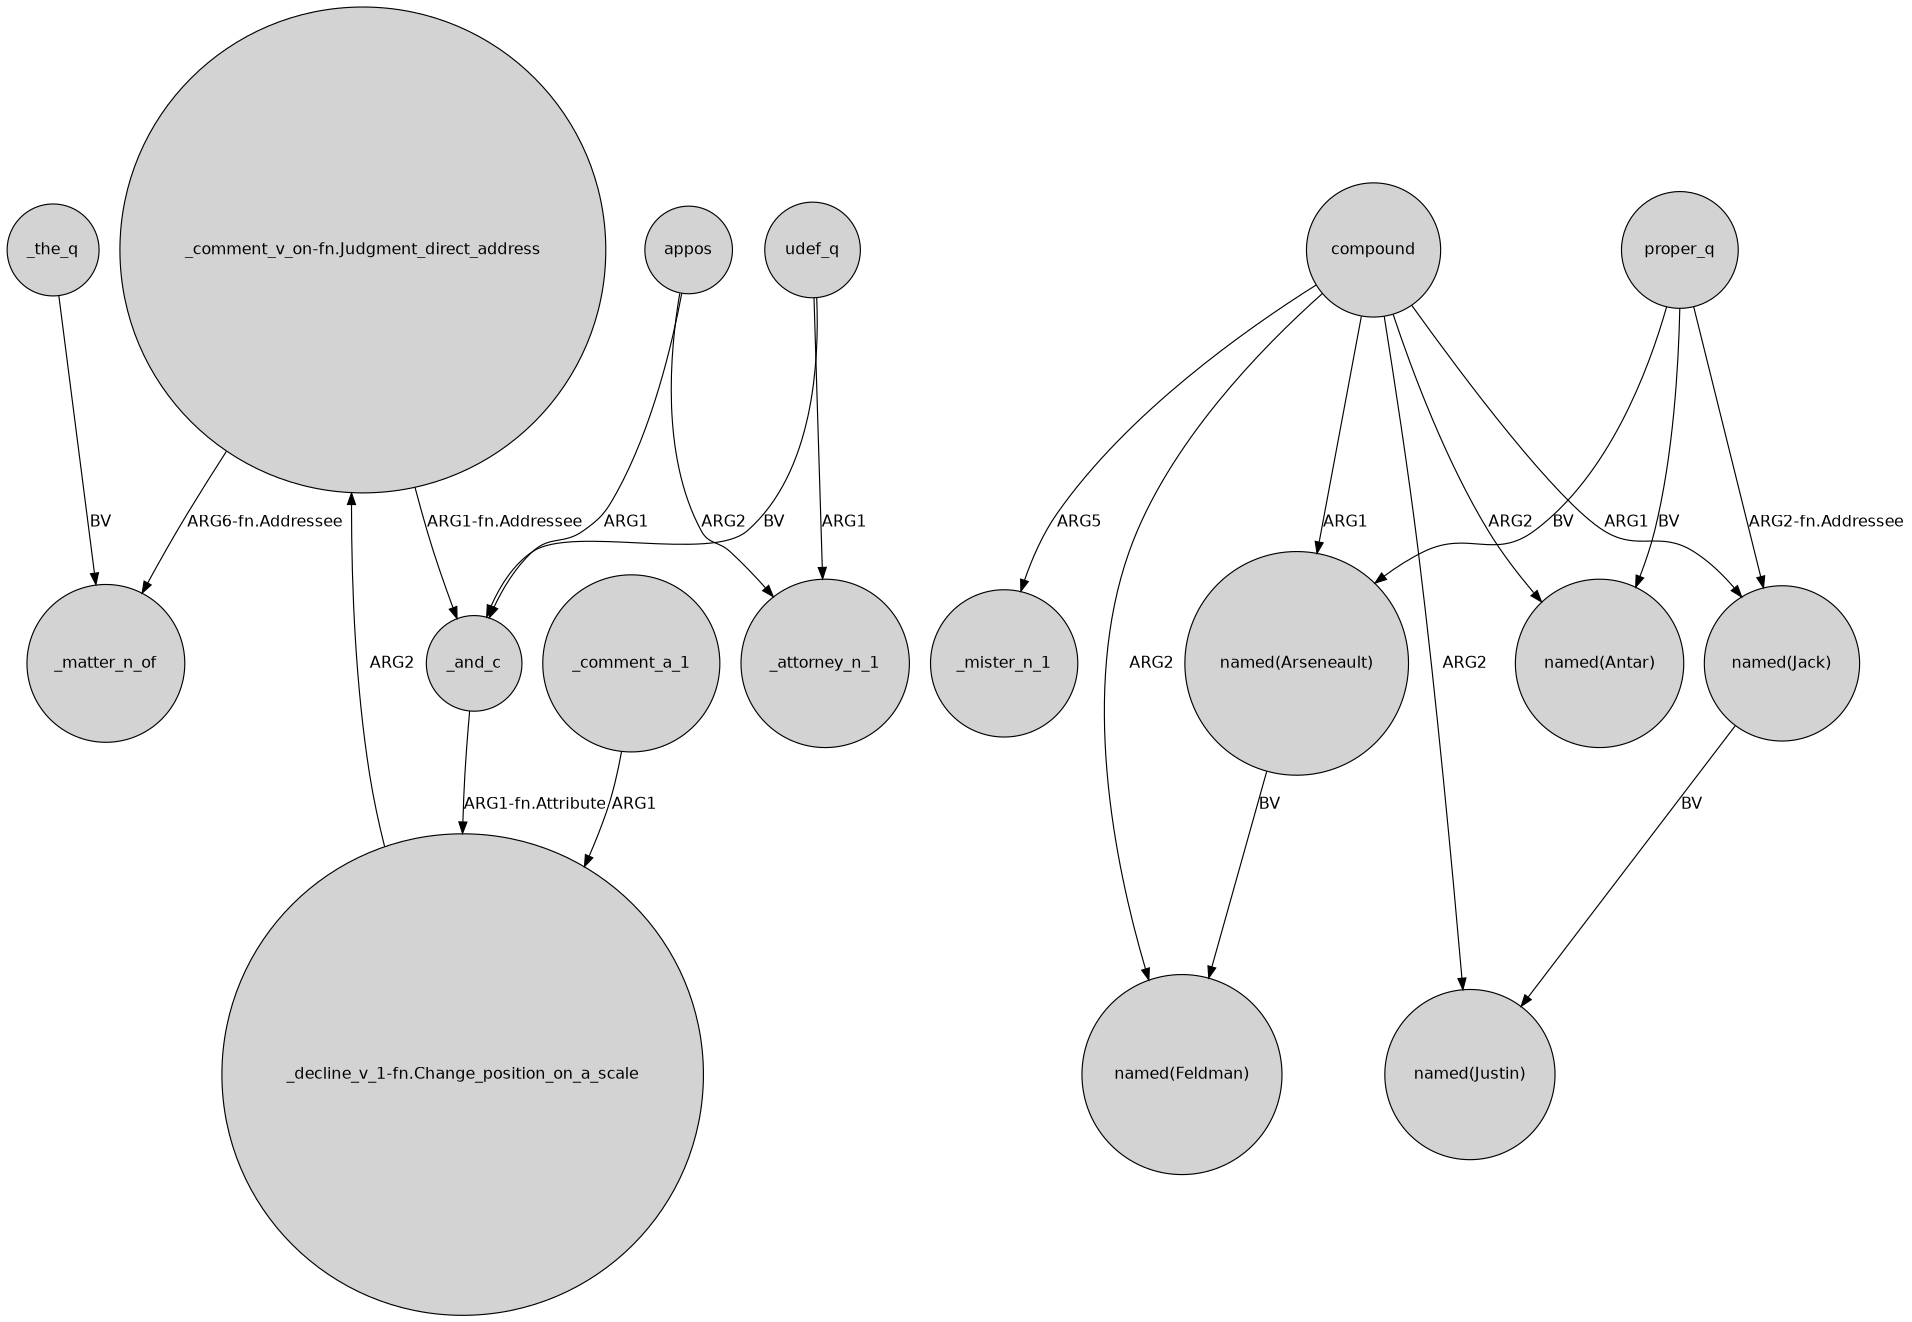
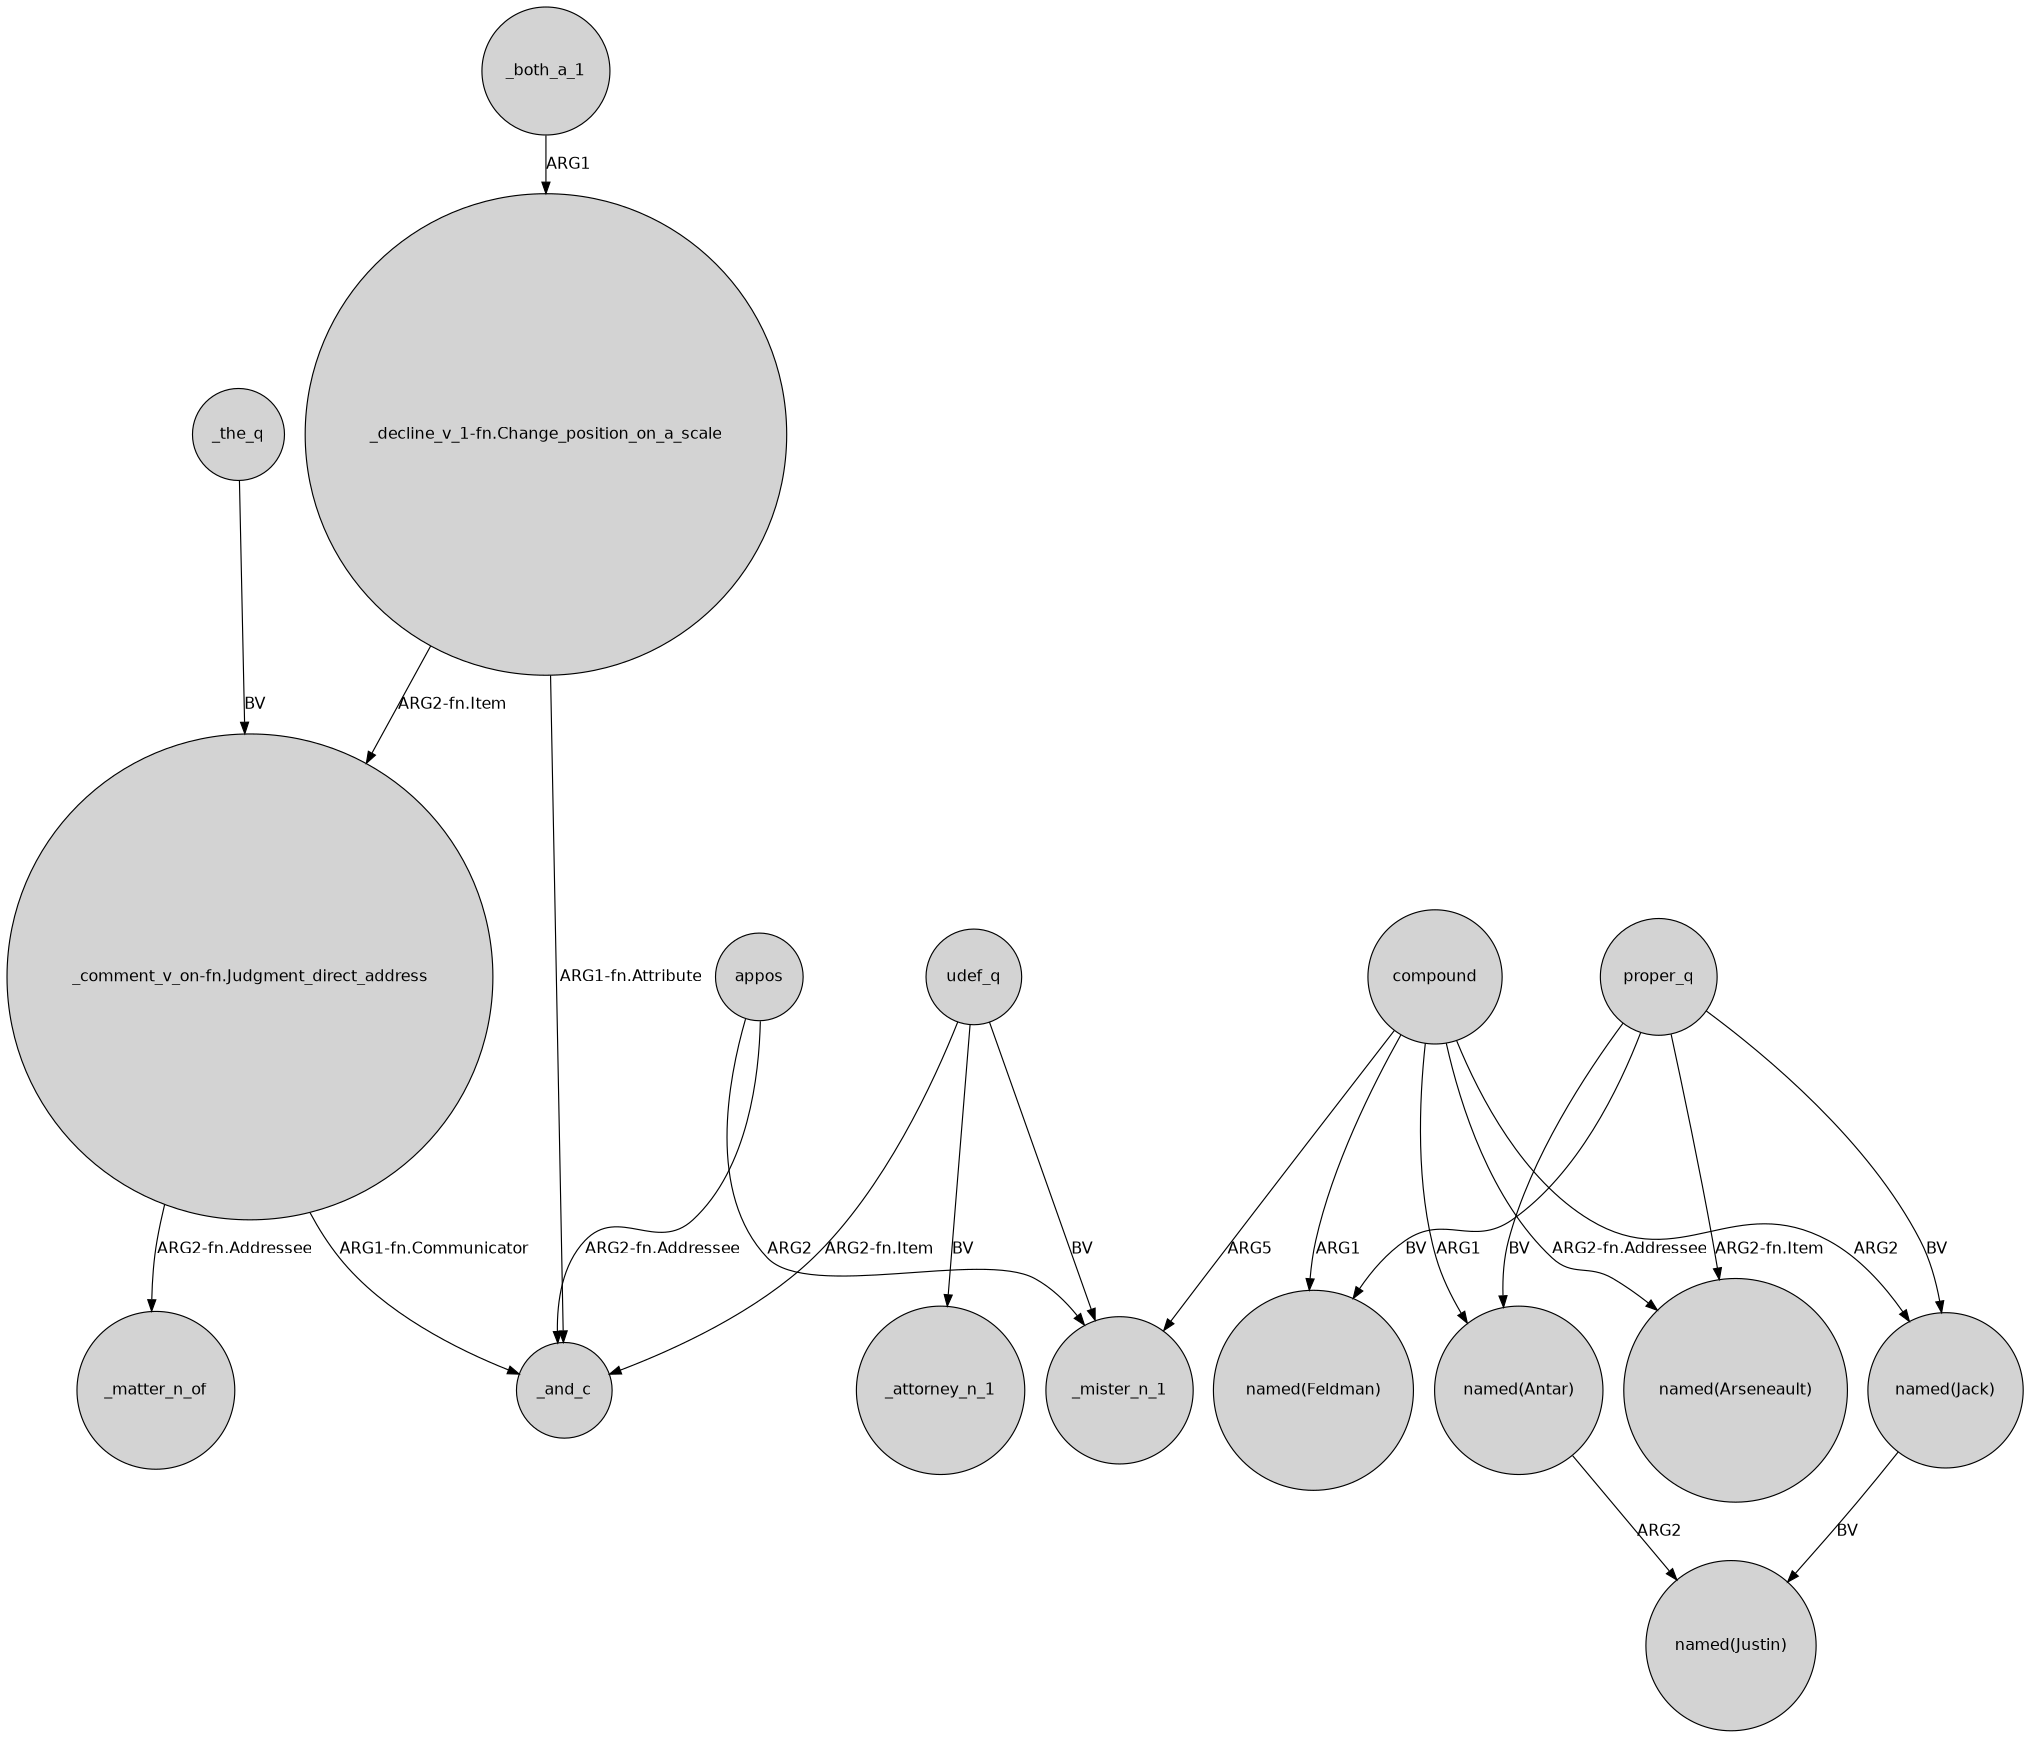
edge "_the_q" -> "_matter_n_of": now "_the_q" -> "_comment_v_on-fn.Judgment_direct_address"
edge "appos" -> "_attorney_n_1": now "appos" -> "_mister_n_1"
edge "_comment_v_on-fn.Judgment_direct_address" -> "_matter_n_of": label "ARG6-fn.Addressee" -> "ARG2-fn.Addressee"
edge "_comment_v_on-fn.Judgment_direct_address" -> "_and_c": label "ARG1-fn.Addressee" -> "ARG1-fn.Communicator"
edge "appos" -> "_and_c": label "ARG1" -> "ARG2-fn.Addressee"
edge "udef_q" -> "_and_c": label "BV" -> "ARG2-fn.Item"
edge "udef_q" -> "_attorney_n_1": label "ARG1" -> "BV"
edge "compound" -> "named(Arseneault)": label "ARG1" -> "ARG2-fn.Addressee"
edge "compound" -> "named(Antar)": label "ARG2" -> "ARG1"
edge "proper_q" -> "named(Arseneault)": label "BV" -> "ARG2-fn.Item"
edge "compound" -> "named(Jack)": label "ARG1" -> "ARG2"
edge "proper_q" -> "named(Jack)": label "ARG2-fn.Addressee" -> "BV"
edge "compound" -> "named(Justin)": now "named(Antar)" -> "named(Justin)"
edge "_decline_v_1-fn.Change_position_on_a_scale" -> "_comment_v_on-fn.Judgment_direct_address": label "ARG2" -> "ARG2-fn.Item"
node "_comment_a_1": label "_comment_a_1" -> "_both_a_1"
edge "compound" -> "named(Feldman)": label "ARG2" -> "ARG1"
edge "_and_c" -> "_decline_v_1-fn.Change_position_on_a_scale": reversed
edge "named(Arseneault)" -> "named(Feldman)": now "proper_q" -> "named(Feldman)"
edge "udef_q" -> "_mister_n_1": added, label "BV"
